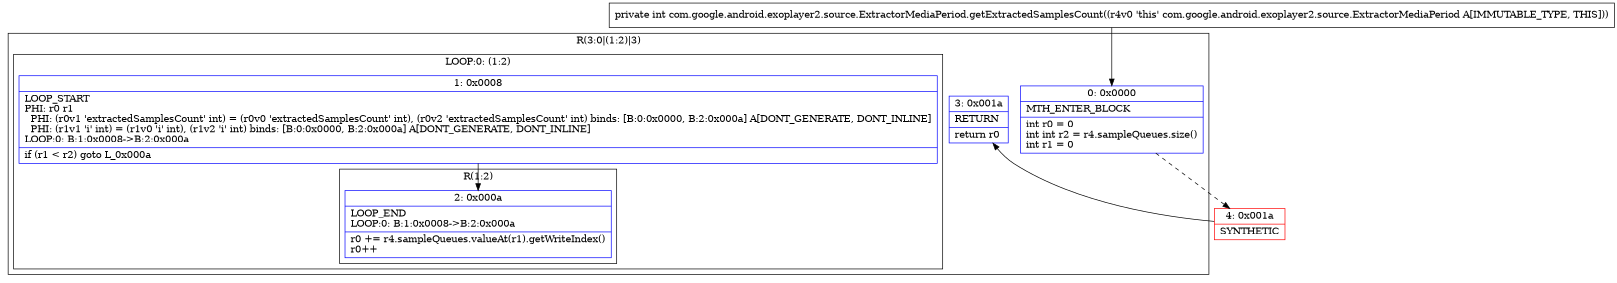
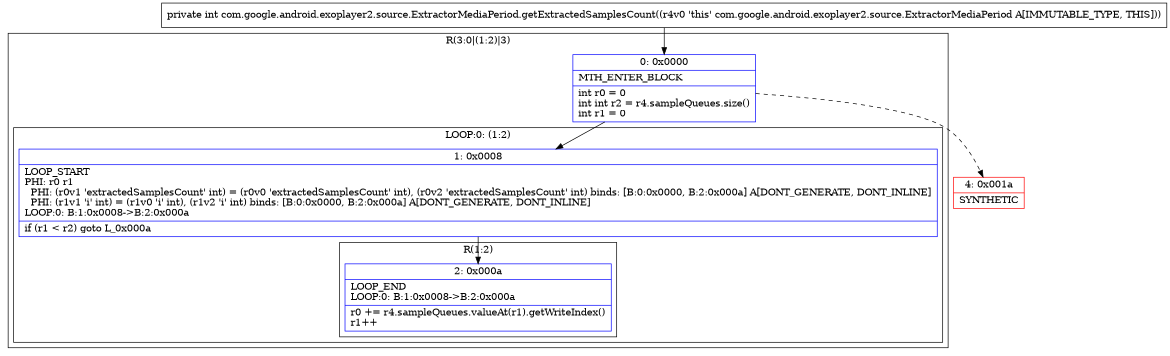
node "3: 0x001a": removed
edge "0: 0x0000" -> "1: 0x0008": added
node "2: 0x000a": text "r0++" -> "r1++"
